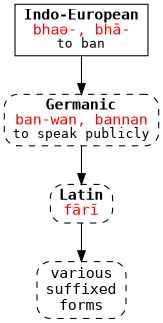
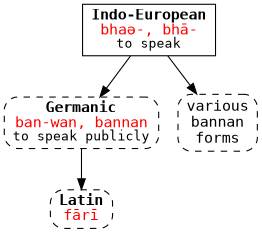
node "Indo-European": text "to ban" -> "to speak"
edge "Latin" -> "various": now "Indo-European" -> "various"
node "various": text "suffixed" -> "bannan"
